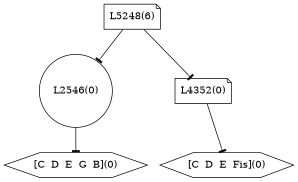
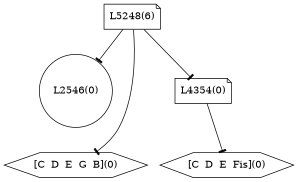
node "L4352(0)": label "L4352(0)" -> "L4354(0)"
edge "L2546(0)" -> "[C  D  E  G  B](0)": now "L5248(6)" -> "[C  D  E  G  B](0)"
